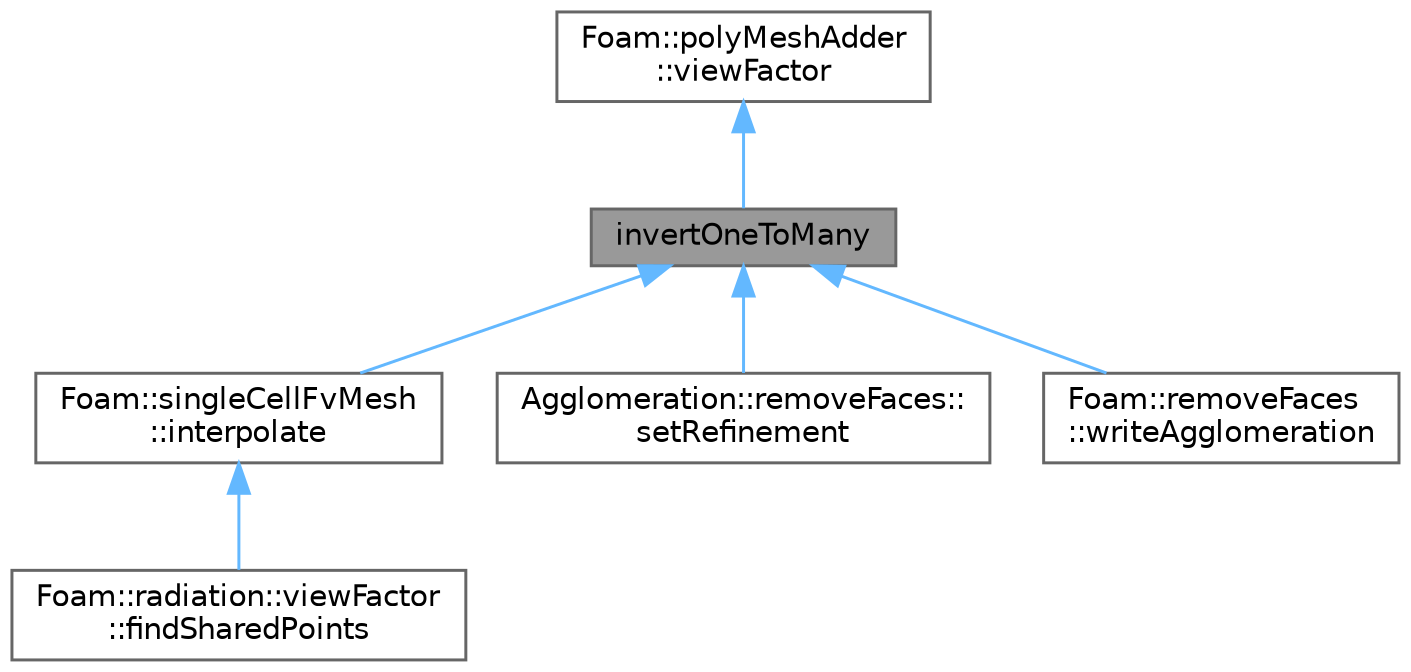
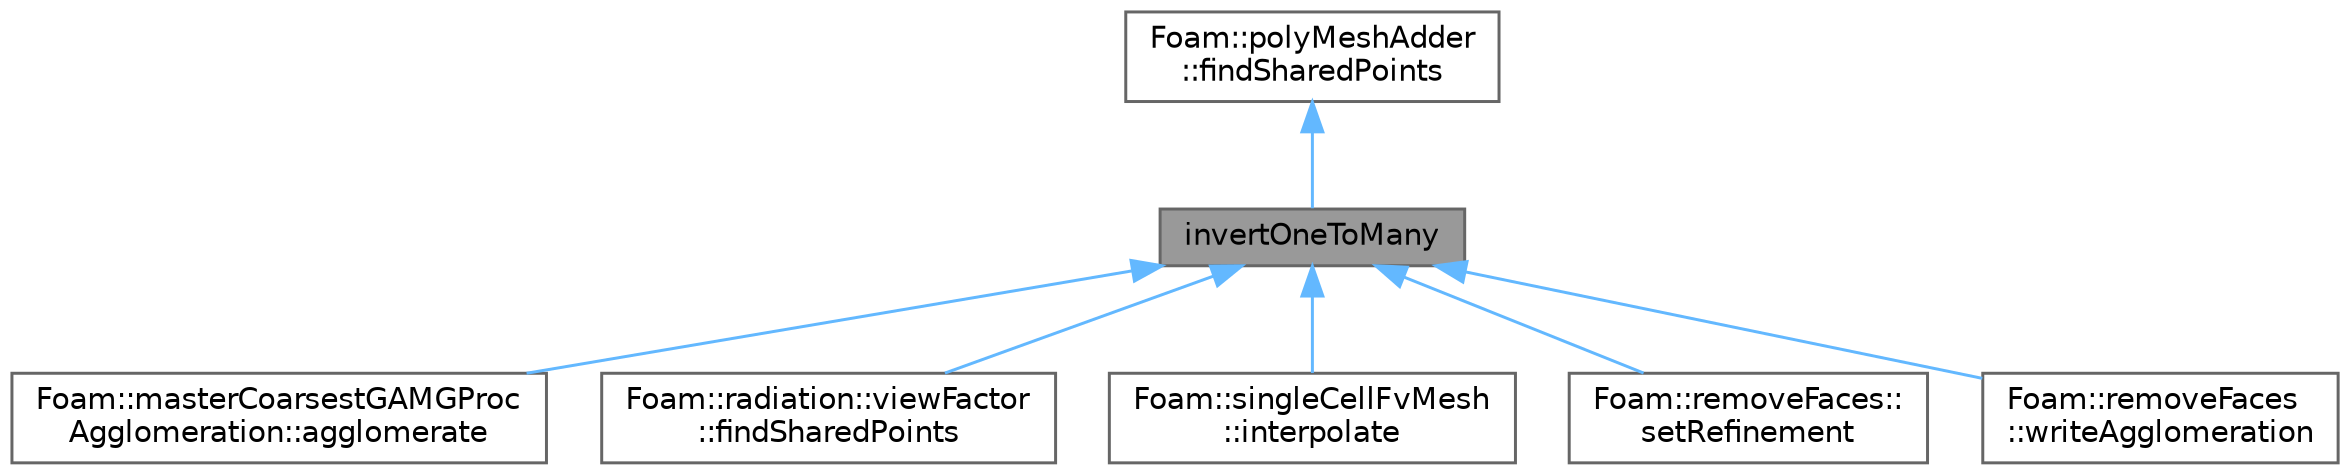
node "Foam::polyMeshAdder ::viewFactor": label "Foam::polyMeshAdder ::viewFactor" -> "Foam::polyMeshAdder ::findSharedPoints"
node "Foam::masterCoarsestGAMGProc Agglomeration::agglomerate": added
node "Agglomeration::removeFaces:: setRefinement": label "Agglomeration::removeFaces:: setRefinement" -> "Foam::removeFaces:: setRefinement"
edge "Foam::radiation::viewFactor ::findSharedPoints" -> "Foam::singleCellFvMesh ::interpolate": now "Foam::radiation::viewFactor ::findSharedPoints" -> "invertOneToMany"
